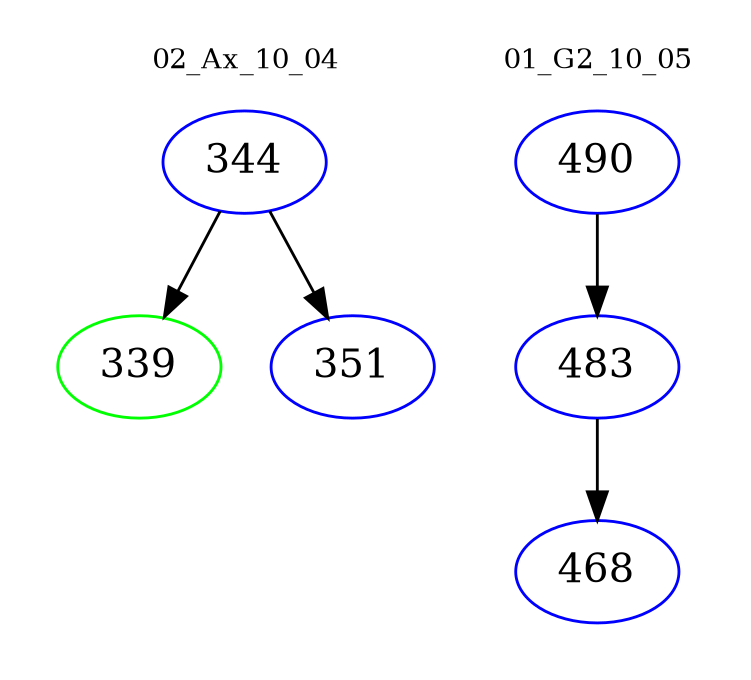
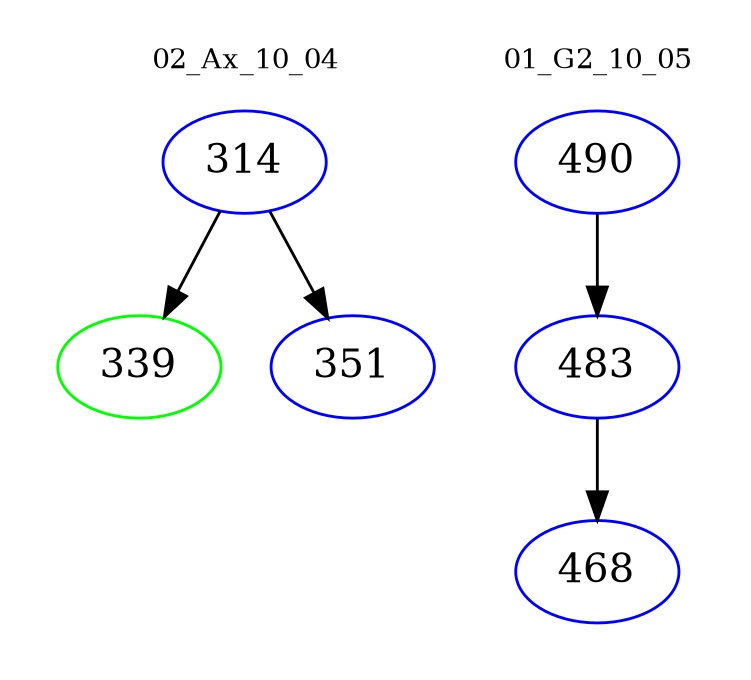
node "344": label "344" -> "314"
